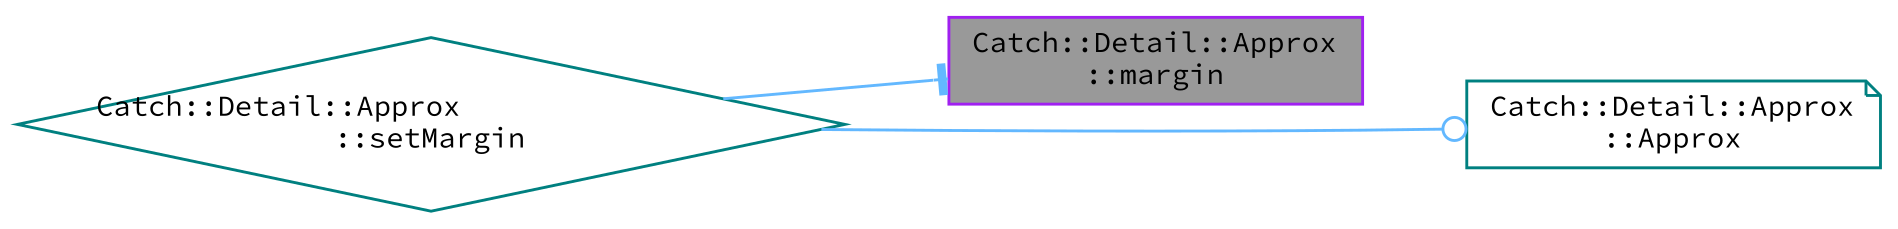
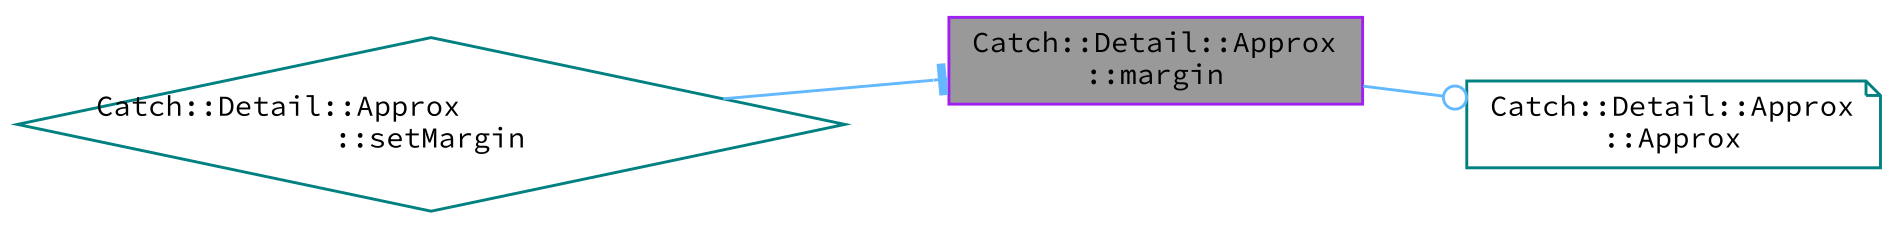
edge "Catch::Detail::Approx ::setMargin" -> "Catch::Detail::Approx ::Approx": now "Catch::Detail::Approx ::margin" -> "Catch::Detail::Approx ::Approx"
